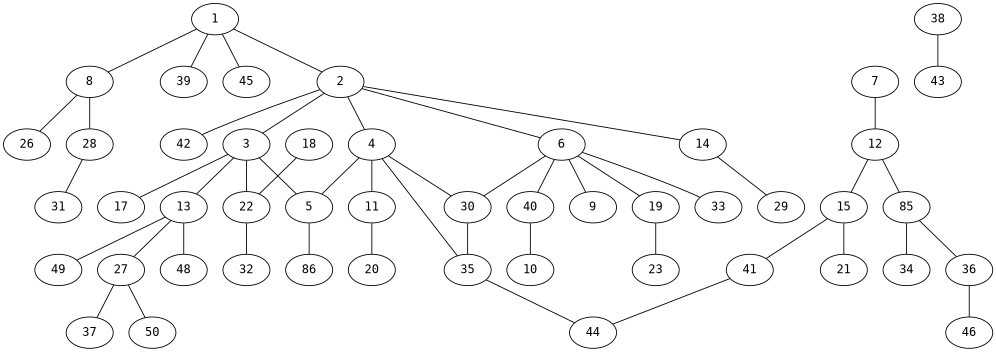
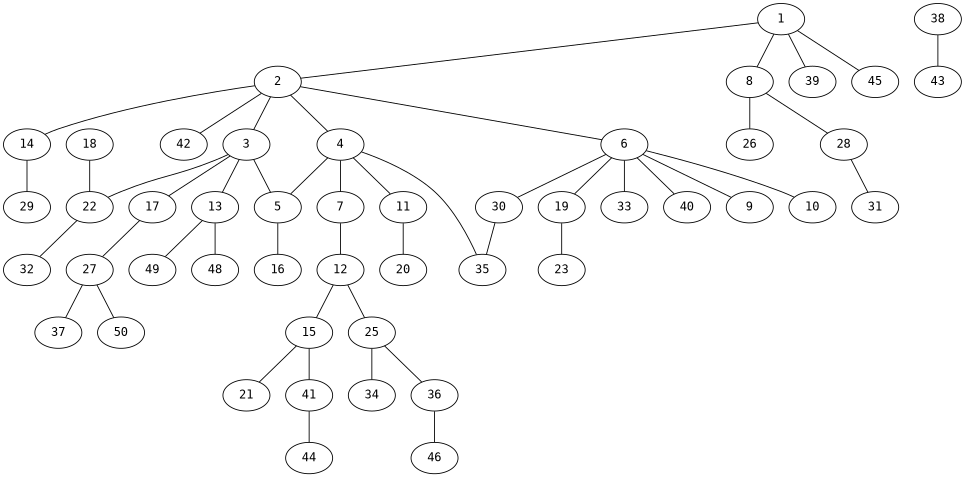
edge "4" -- "30": now "4" -- "7"
node "85": label "85" -> "25"
edge "13" -- "27": now "17" -- "27"
edge "40" -- "10": now "6" -- "10"
node "86": label "86" -> "16"
edge "35" -- "44": removed
